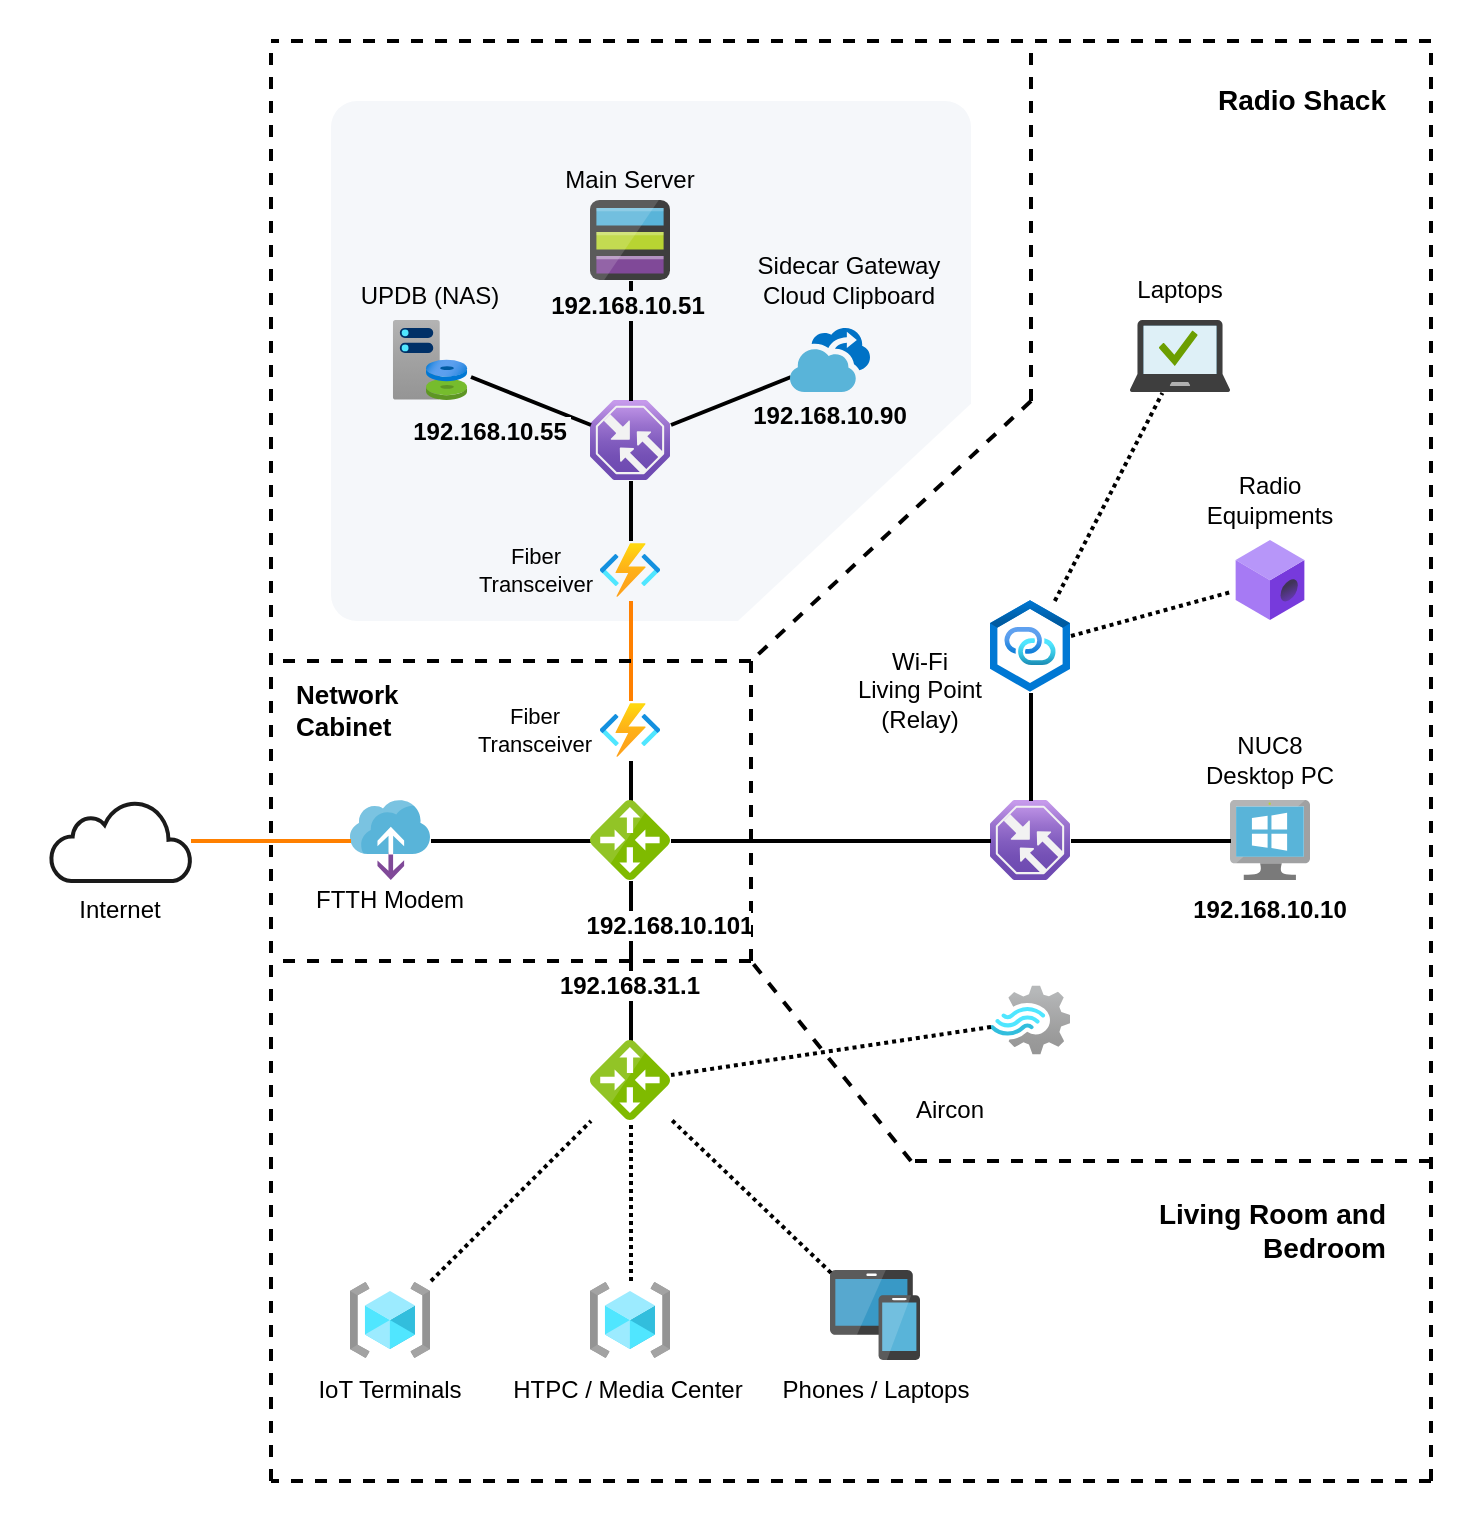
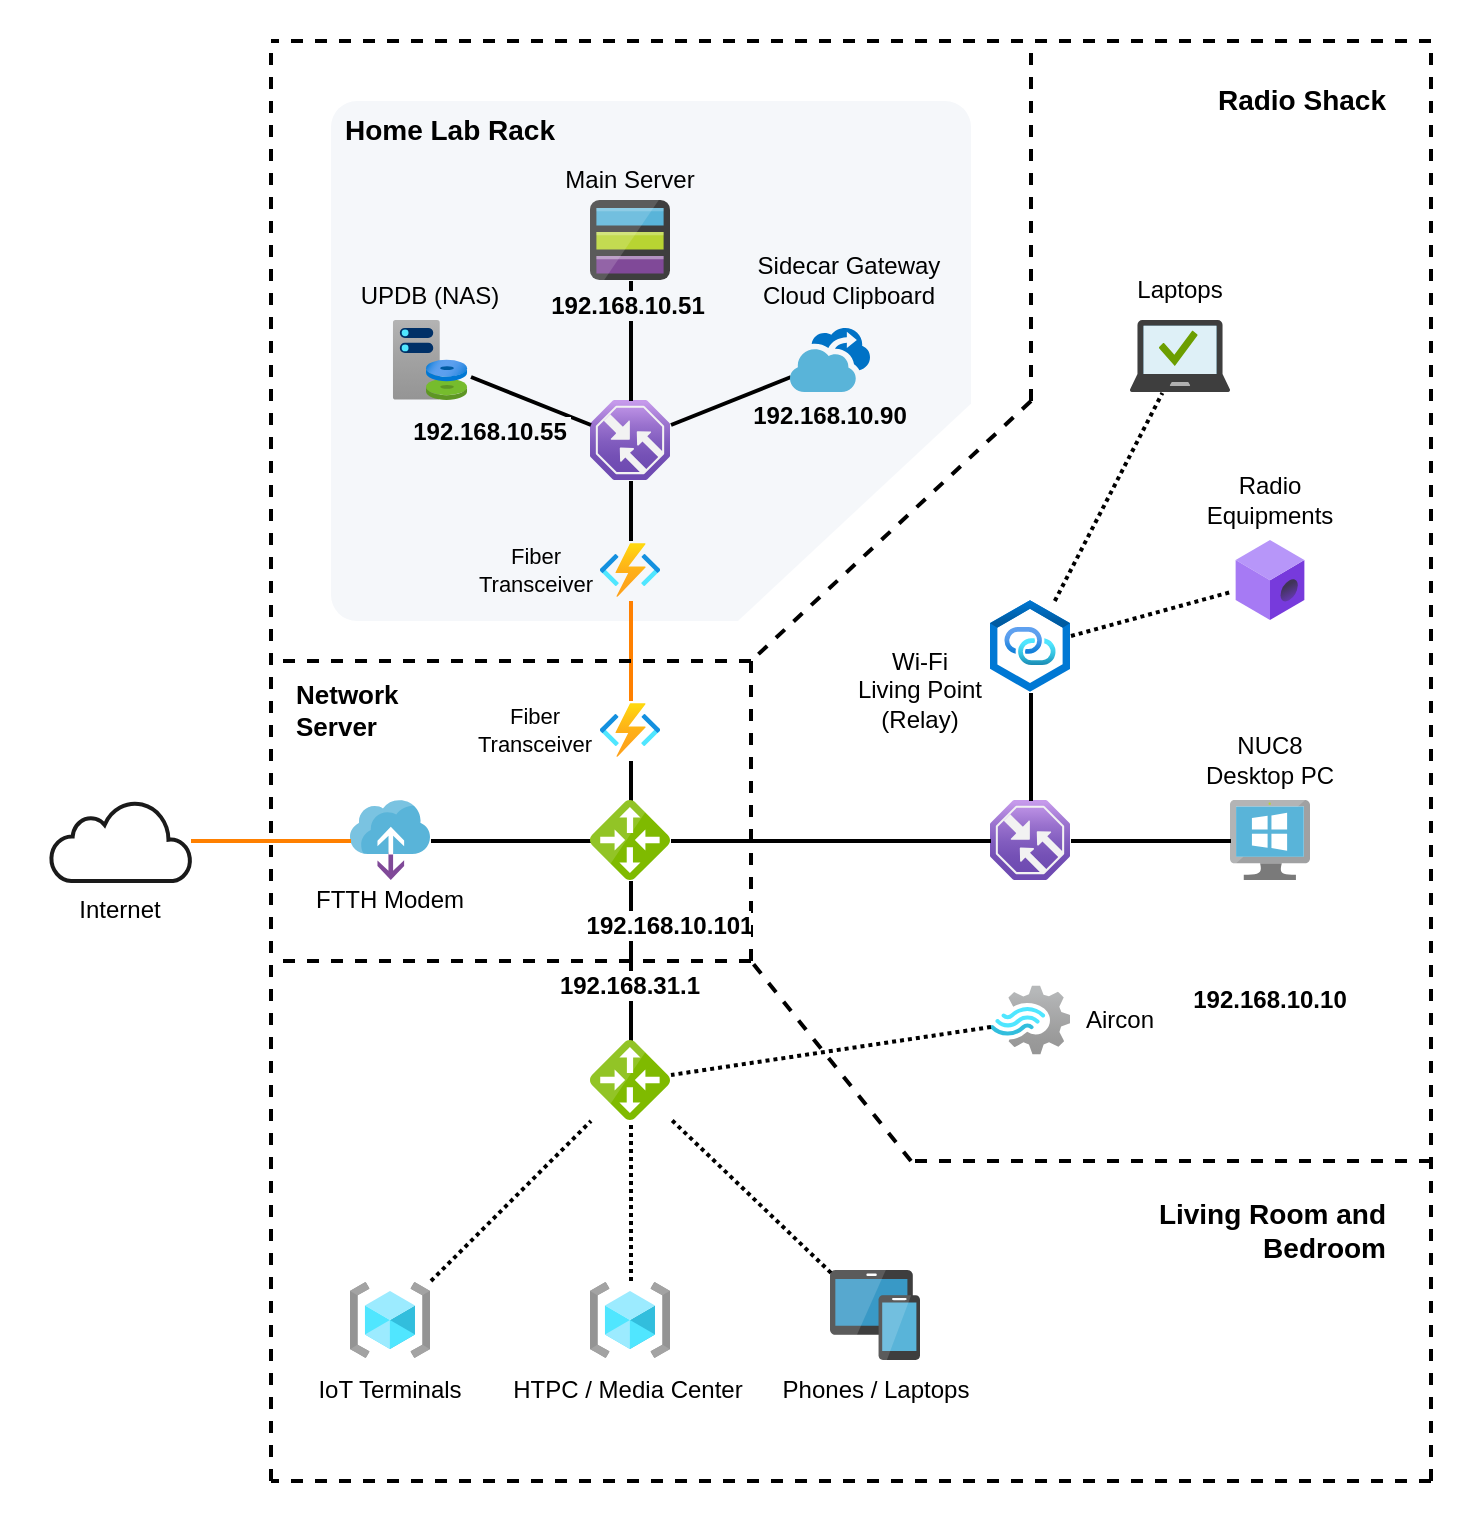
node "Home Lab Rack": added
node "NetworkCabinet": label "NetworkCabinet" -> "NetworkServer"
node "192.168.10.10": moved (1271, 911) -> (1271, 1001)
node "Aircon": moved (951, 1111) -> (1121, 1021)
